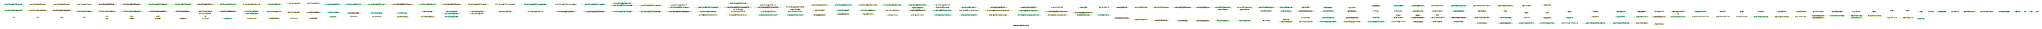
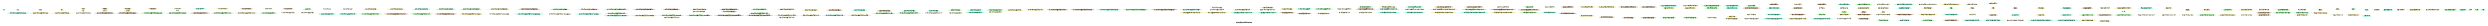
node "24, 30: 0 3 4 19 20 21 22 23 24 27 28 29 30 31 32": added
node "101, 150: 0 3 4 19 20 21 22 35 36 44 45 46 47": added
